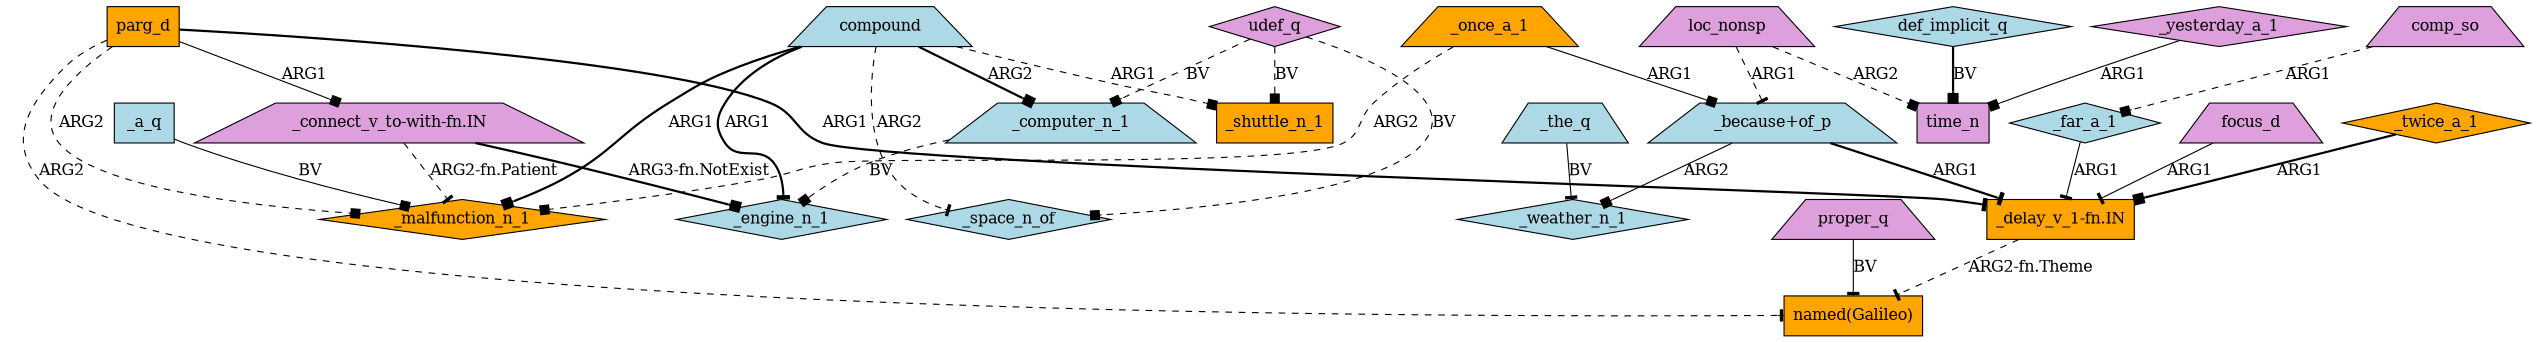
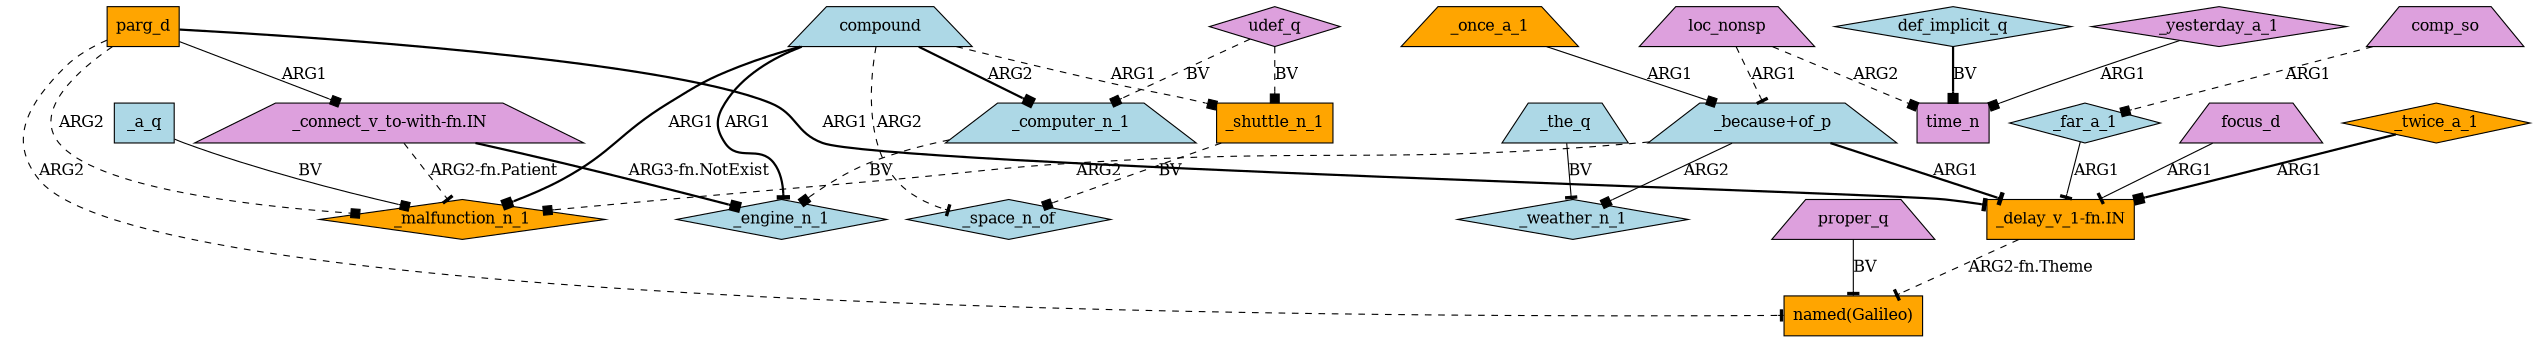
edge "_once_a_1" -> "_malfunction_n_1": now "_because+of_p" -> "_malfunction_n_1"
edge "udef_q" -> "_space_n_of": now "_shuttle_n_1" -> "_space_n_of"
